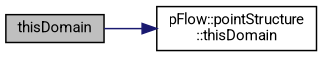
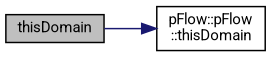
node "pFlow::pointStructure ::thisDomain": label "pFlow::pointStructure ::thisDomain" -> "pFlow::pFlow ::thisDomain"
